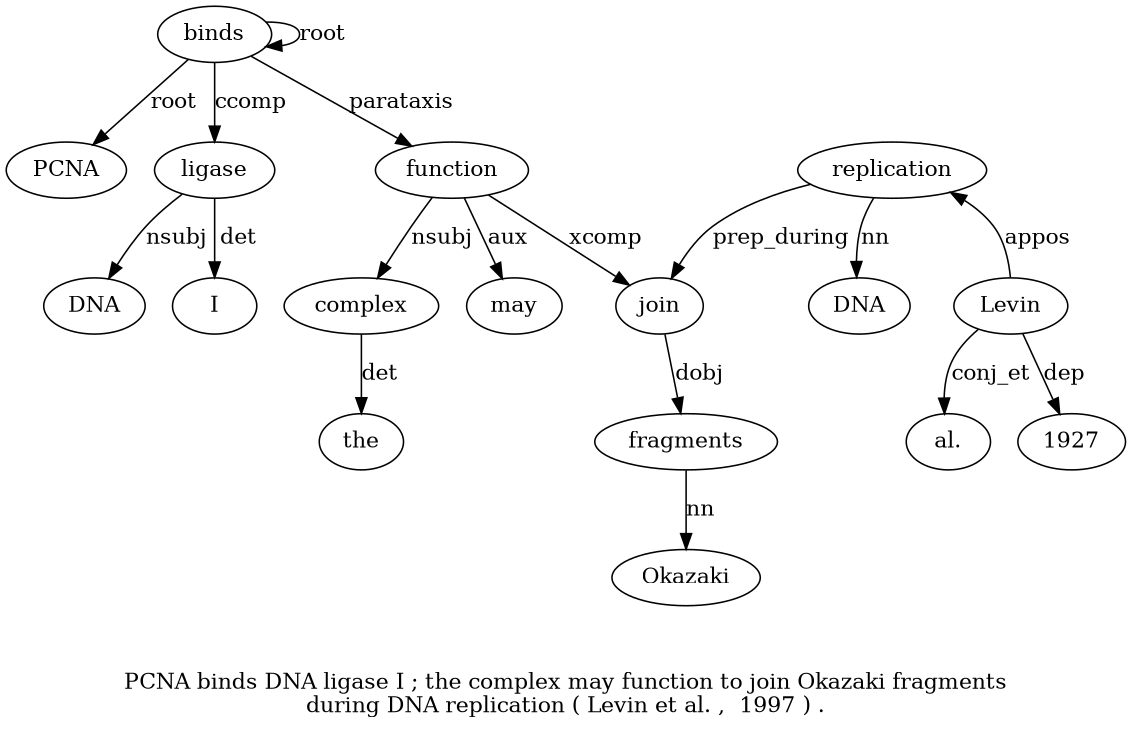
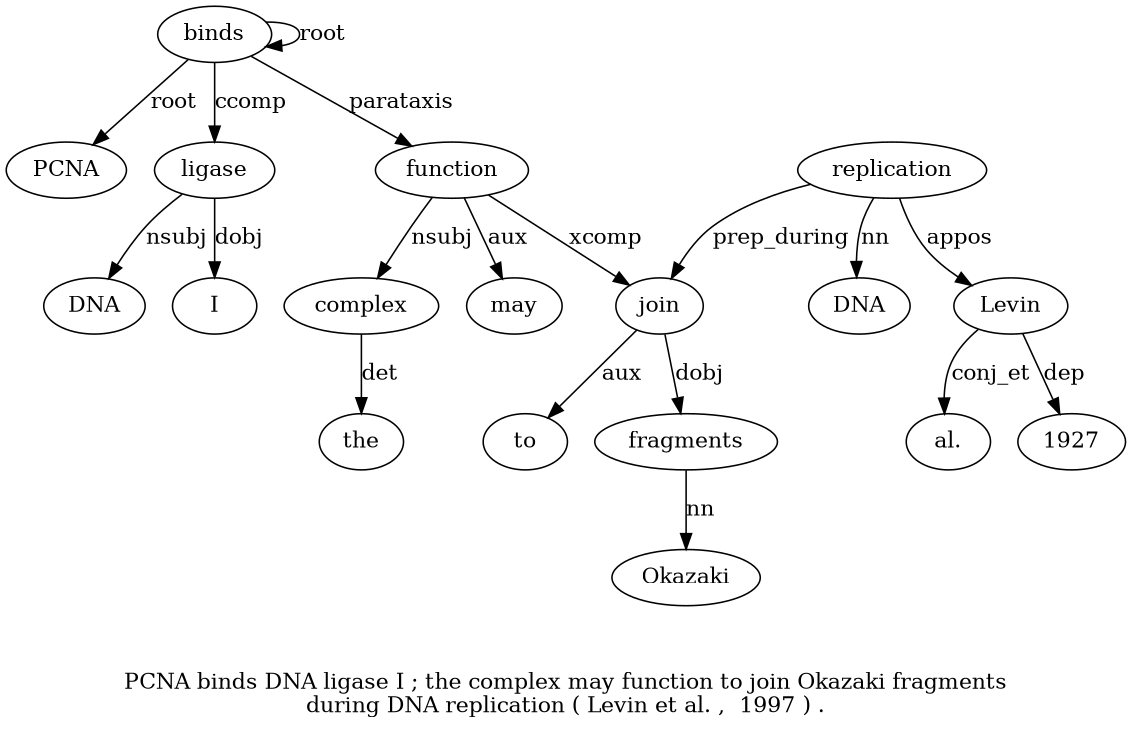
edge "Levin" -> "replication": reversed
edge "ligase" -> "I": label "det" -> "dobj"
node "to": added
